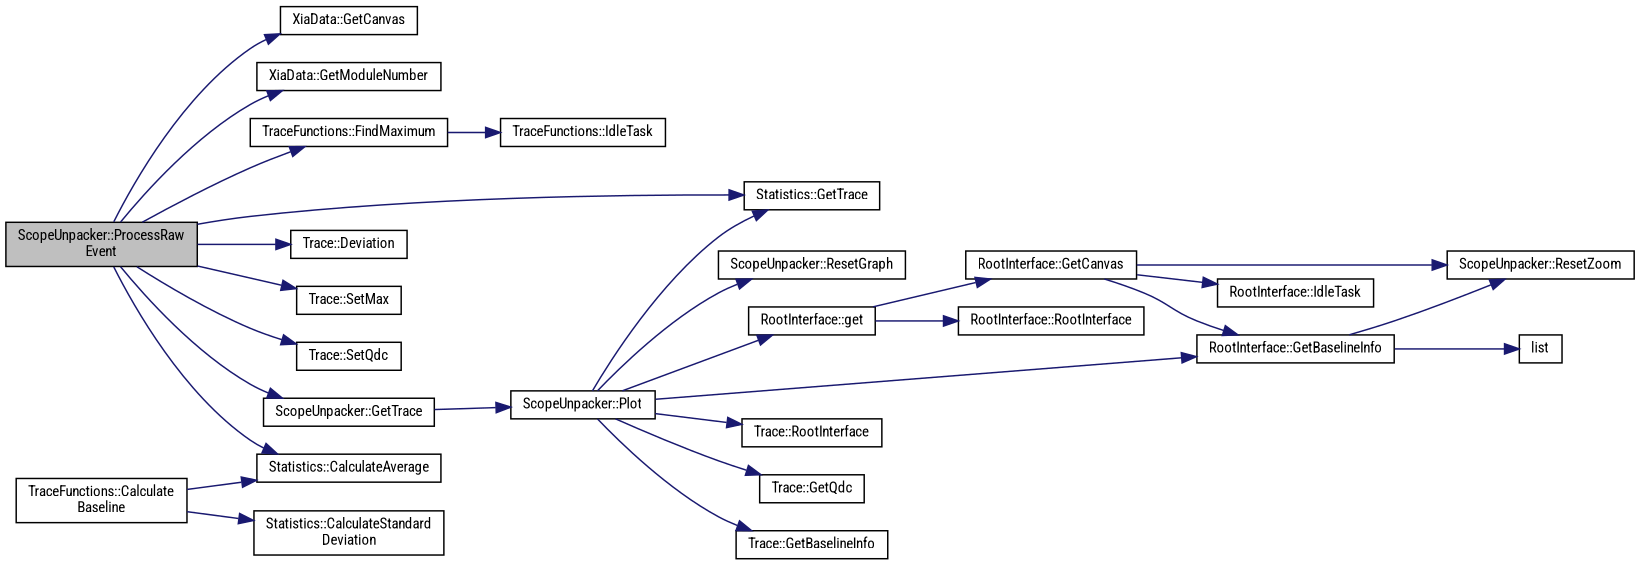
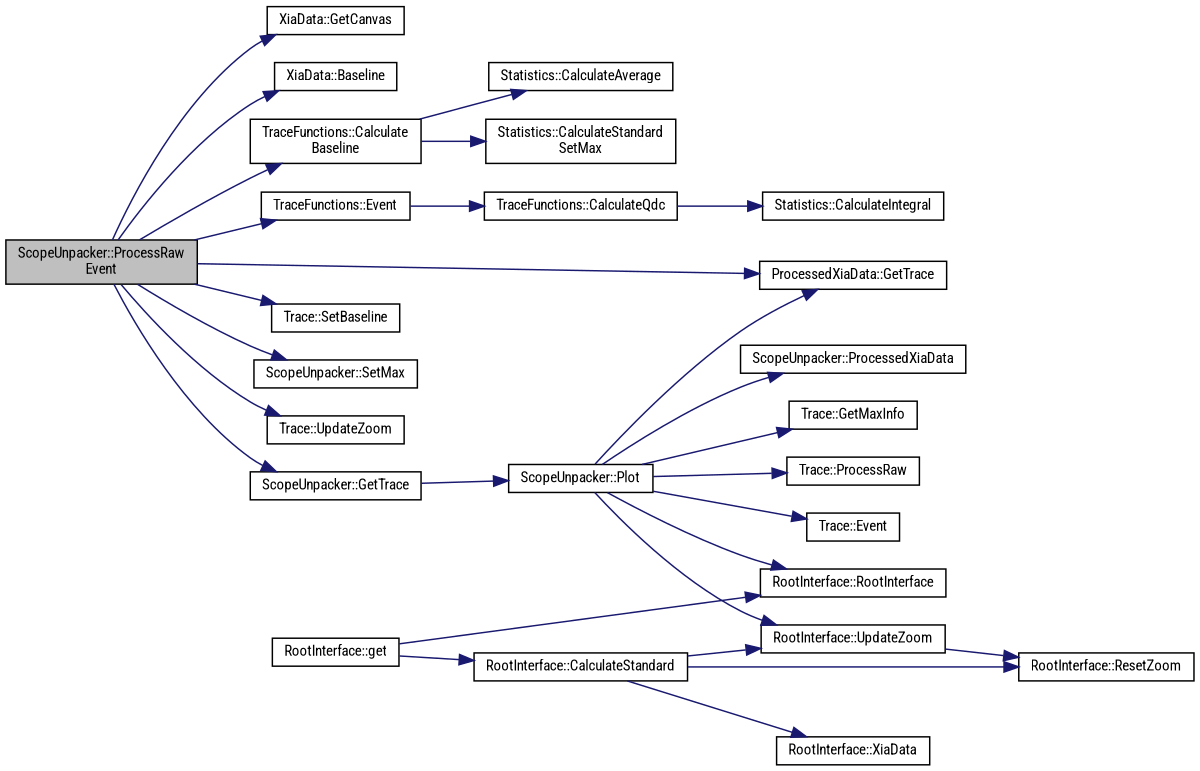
node "XiaData::GetModuleNumber": label "XiaData::GetModuleNumber" -> "XiaData::Baseline"
node "TraceFunctions::FindMaximum": label "TraceFunctions::FindMaximum" -> "TraceFunctions::Event"
node "TraceFunctions::IdleTask": label "TraceFunctions::IdleTask" -> "TraceFunctions::CalculateQdc"
node "Statistics::GetTrace": label "Statistics::GetTrace" -> "ProcessedXiaData::GetTrace"
node "Statistics::CalculateIntegral": added
node "Trace::Deviation": label "Trace::Deviation" -> "Trace::SetBaseline"
node "ScopeUnpacker::ResetGraph": label "ScopeUnpacker::ResetGraph" -> "ScopeUnpacker::ProcessedXiaData"
node "RootInterface::GetCanvas": label "RootInterface::GetCanvas" -> "RootInterface::CalculateStandard"
node "ScopeUnpacker::ResetZoom": label "ScopeUnpacker::ResetZoom" -> "RootInterface::ResetZoom"
node "RootInterface::IdleTask": label "RootInterface::IdleTask" -> "RootInterface::XiaData"
node "Trace::SetMax": label "Trace::SetMax" -> "ScopeUnpacker::SetMax"
node "RootInterface::GetBaselineInfo": label "RootInterface::GetBaselineInfo" -> "RootInterface::UpdateZoom"
node "list": removed
node "Trace::SetQdc": label "Trace::SetQdc" -> "Trace::UpdateZoom"
edge "ScopeUnpacker::Plot" -> "RootInterface::get": now "ScopeUnpacker::Plot" -> "RootInterface::RootInterface"
edge "ScopeUnpacker::ProcessRaw Event" -> "Statistics::CalculateAverage": now "ScopeUnpacker::ProcessRaw Event" -> "TraceFunctions::Calculate Baseline"
node "Trace::RootInterface": label "Trace::RootInterface" -> "Trace::GetMaxInfo"
node "Trace::GetQdc": label "Trace::GetQdc" -> "Trace::ProcessRaw"
node "Statistics::CalculateStandard Deviation": label "Statistics::CalculateStandard Deviation" -> "Statistics::CalculateStandard SetMax"
node "Trace::GetBaselineInfo": label "Trace::GetBaselineInfo" -> "Trace::Event"
